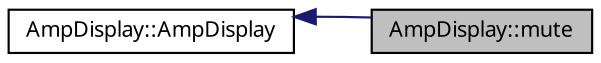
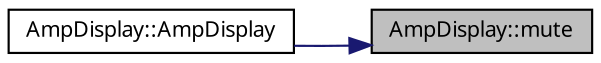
edge "AmpDisplay::mute" -> "AmpDisplay::AmpDisplay": reversed
